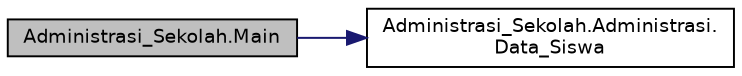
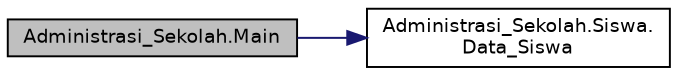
node "Administrasi_Sekolah.Administrasi. Data_Siswa": label "Administrasi_Sekolah.Administrasi. Data_Siswa" -> "Administrasi_Sekolah.Siswa. Data_Siswa"
